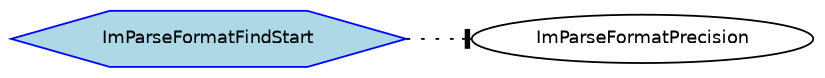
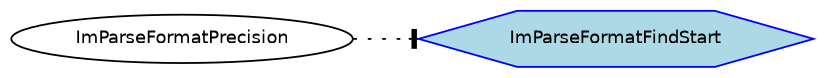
edge "ImParseFormatFindStart" -> "ImParseFormatPrecision": reversed
